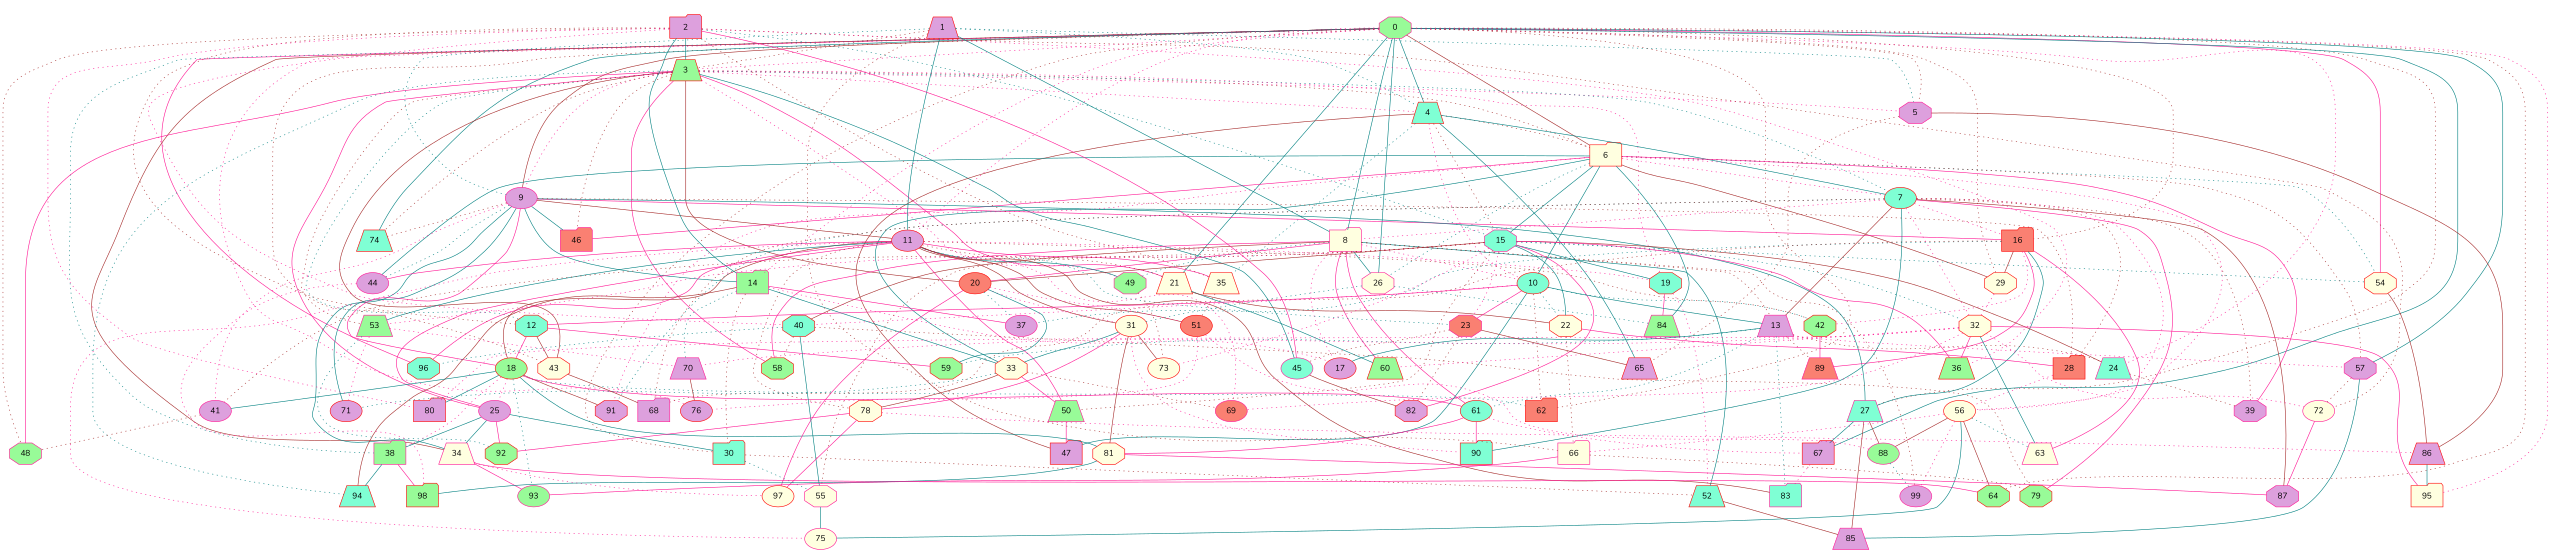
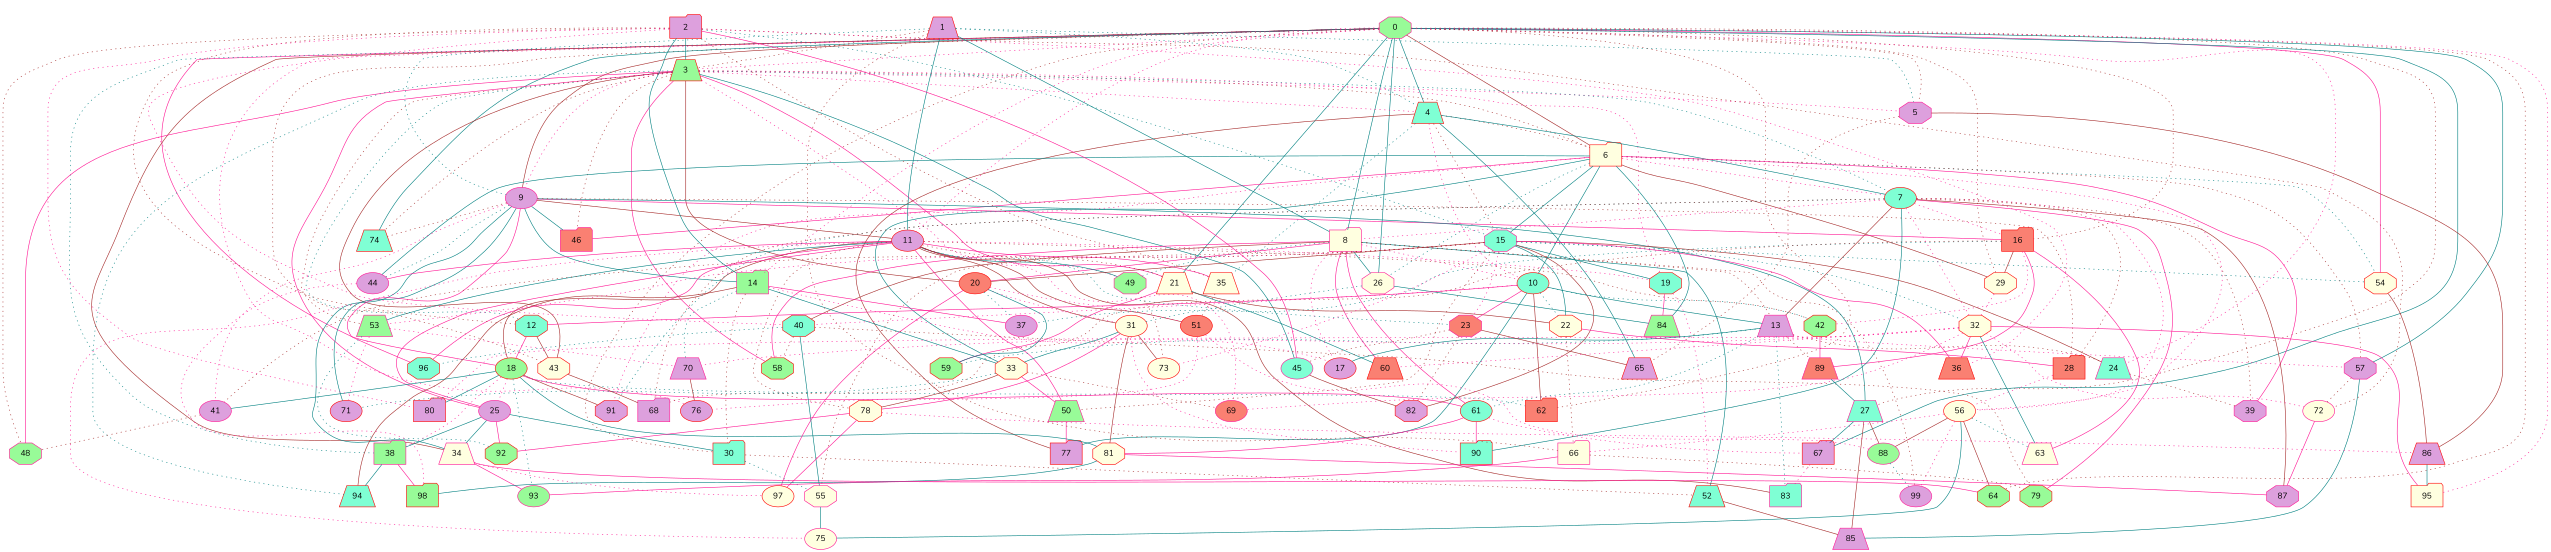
edge "26" -- "84": style dotted -> solid
edge "12" -- "59": now "21" -- "59"
edge "10" -- "62": style dotted -> solid
edge "15" -- "82": color deeppink -> brown
edge "16" -- "27": now "89" -- "27"
node "60": fillcolor palegreen -> salmon
node "36": fillcolor palegreen -> salmon
node "47": label "47" -> "77"
